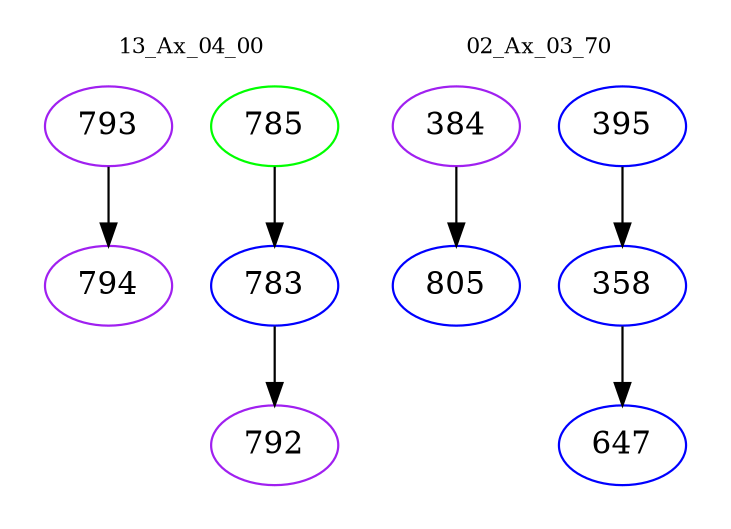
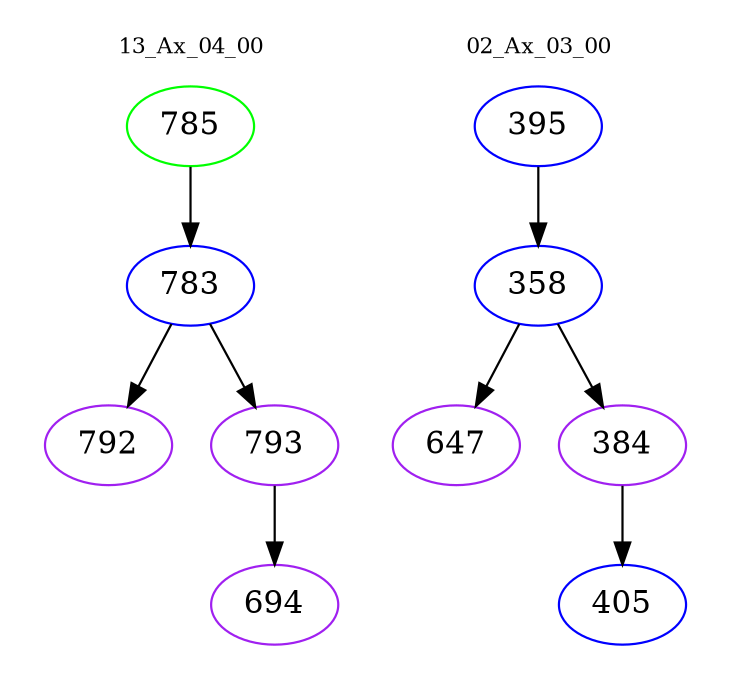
cluster "02_Ax_03_70": label "02_Ax_03_70" -> "02_Ax_03_00"
node "794": label "794" -> "694"
node "805": label "805" -> "405"
edge "783" -> "793": added
edge "358" -> "384": added
node "647": color blue -> purple
